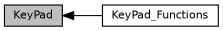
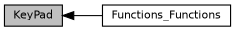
node "KeyPad_Functions": label "KeyPad_Functions" -> "Functions_Functions"
